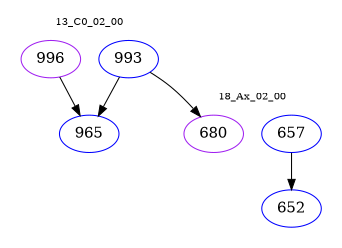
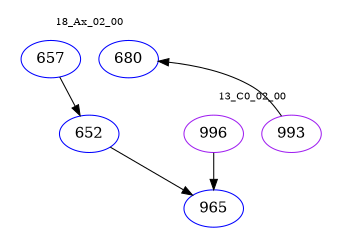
node "993": color blue -> purple
edge "993" -> "965": now "652" -> "965"
node "680": color purple -> blue
